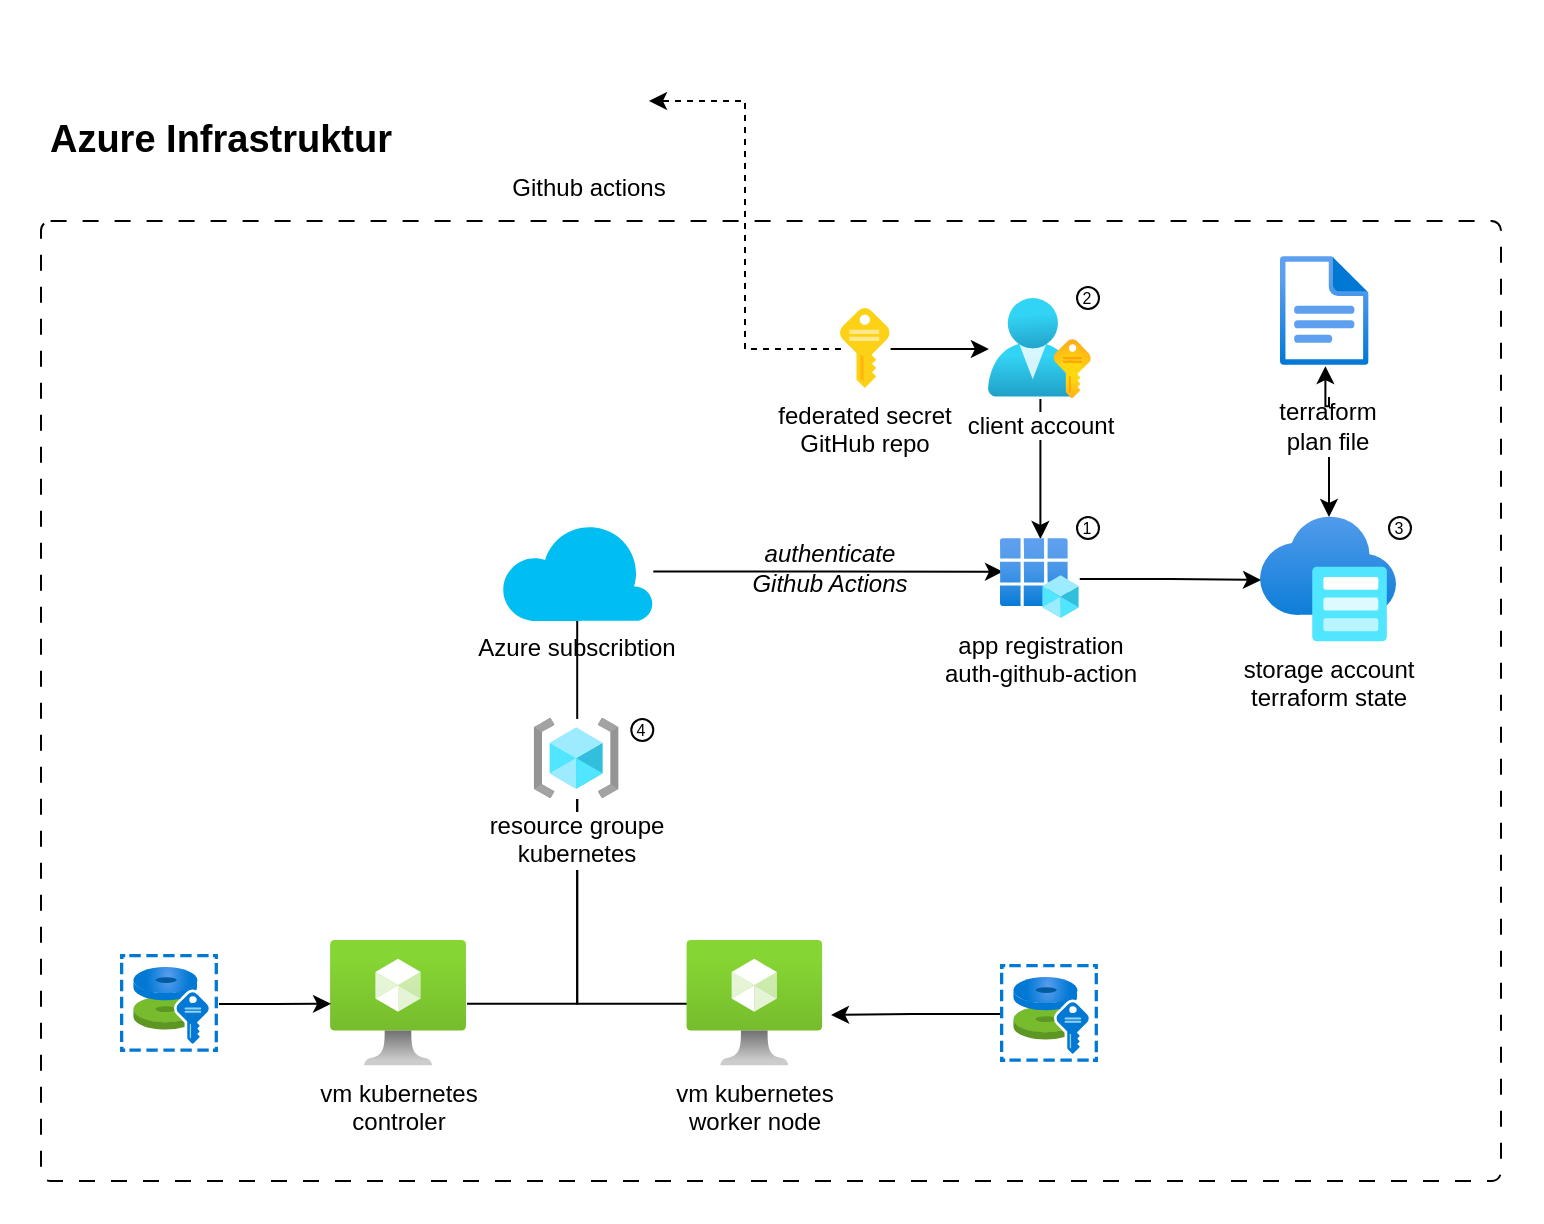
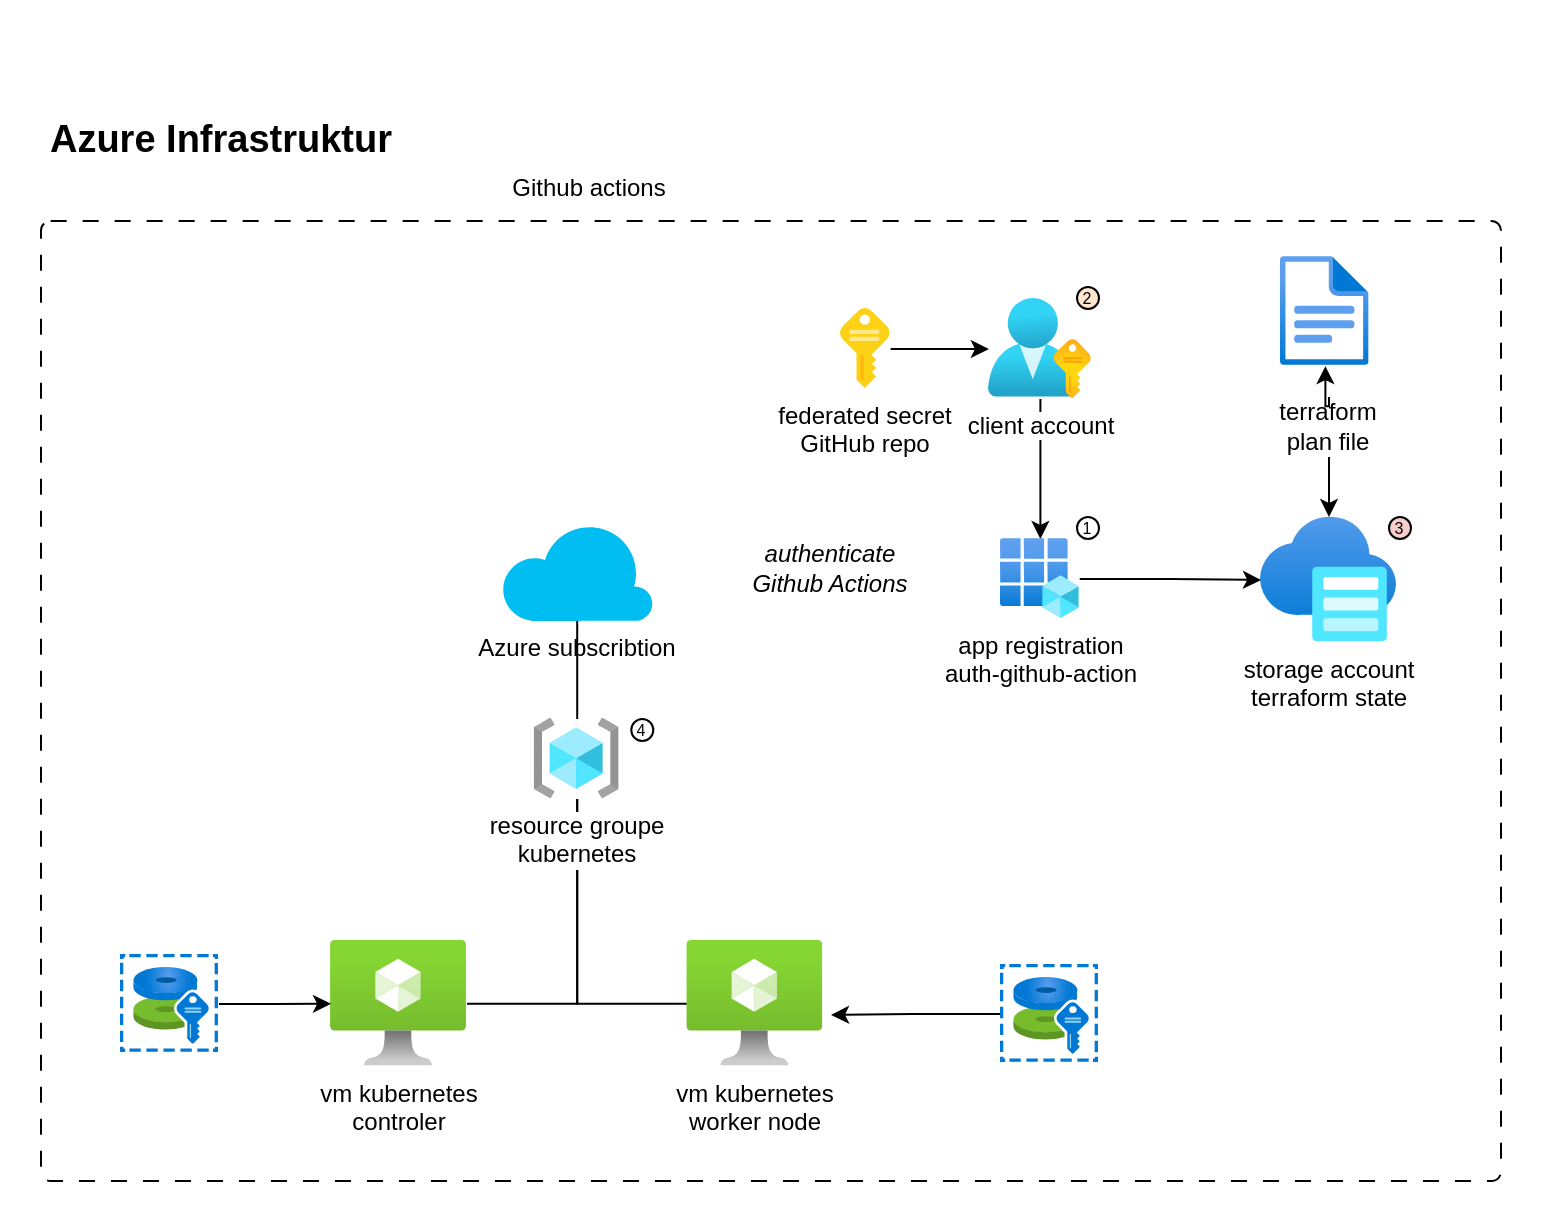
edge "federated secret GitHub repo" -> "Github actions": removed
node "2": fillcolor #ffffff -> #ffe6cc
node "3": fillcolor #ffffff -> #f8cecc
edge "Azure subscribtion" -> "app registration auth-github-action": removed
